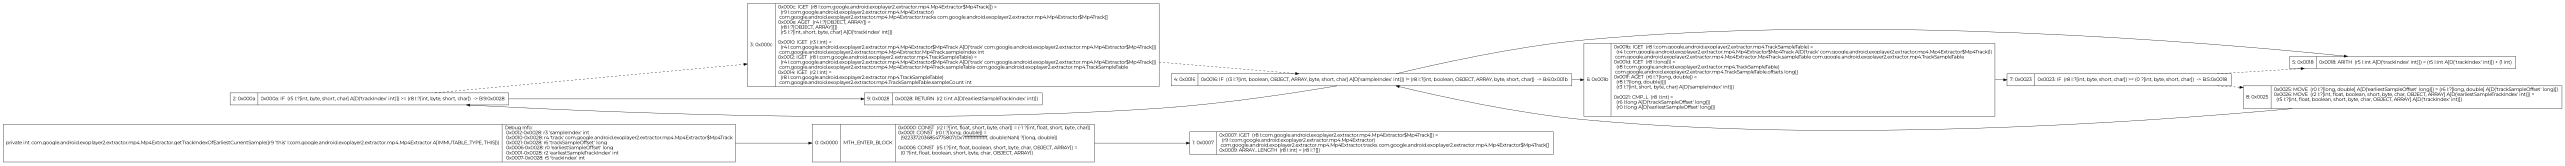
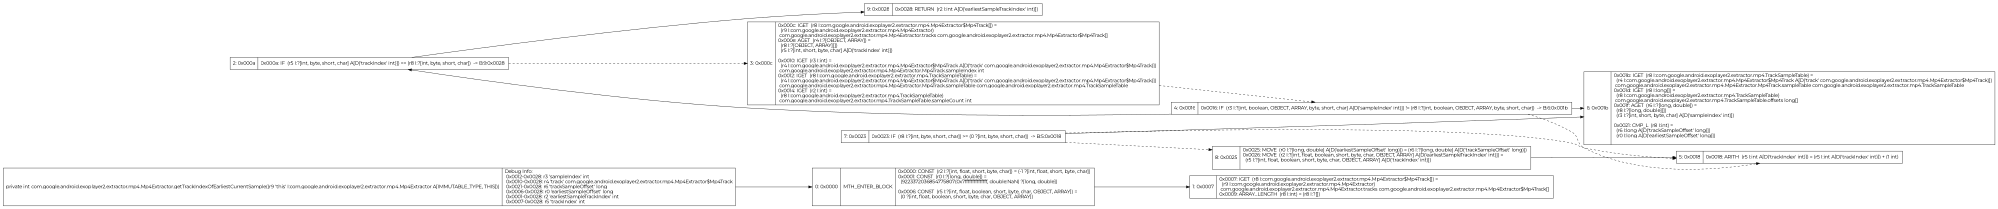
edge "4: 0x0016" -> "5: 0x0018": style solid -> dashed
edge "6: 0x001b" -> "7: 0x0023": reversed
edge "8: 0x0025" -> "4: 0x0016": now "8: 0x0025" -> "5: 0x0018"
